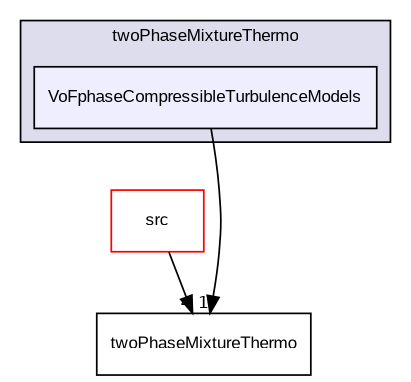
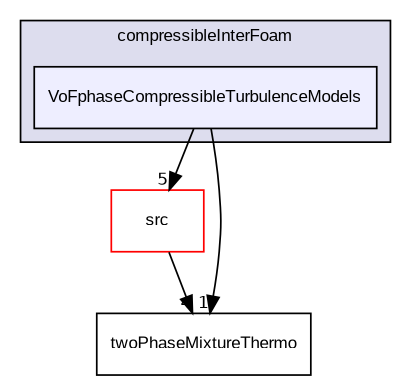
cluster "twoPhaseMixtureThermo": label "twoPhaseMixtureThermo" -> "compressibleInterFoam"
edge "VoFphaseCompressibleTurbulenceModels" -> "src": added
